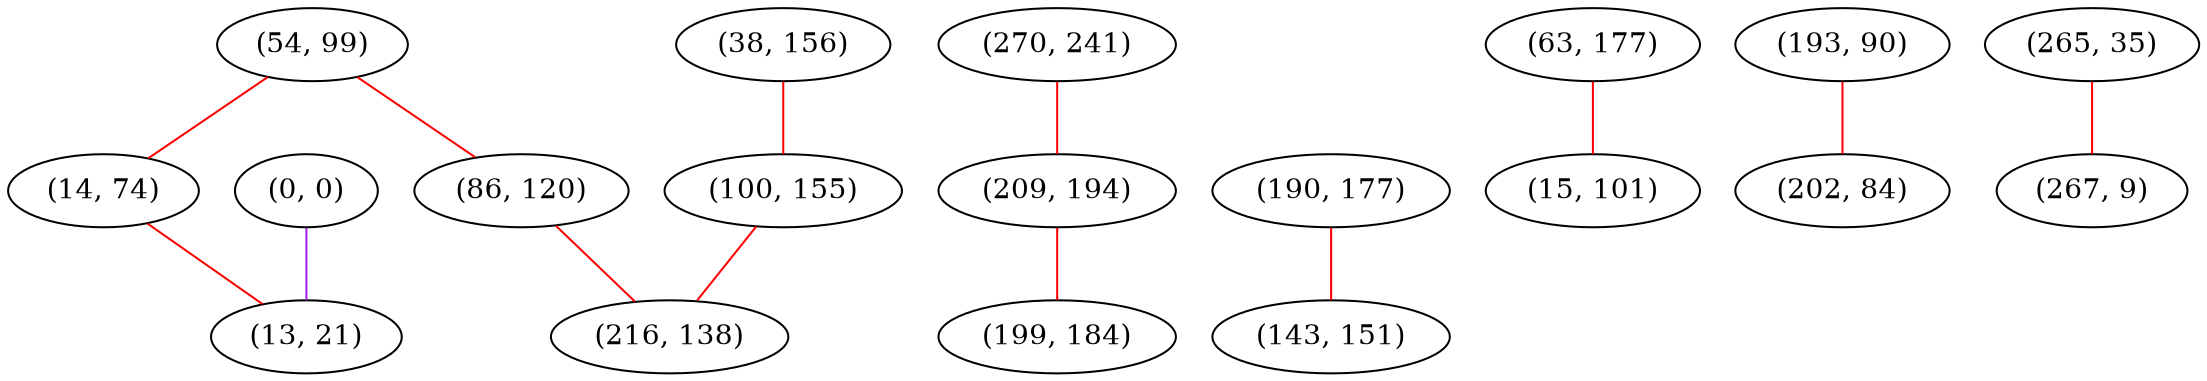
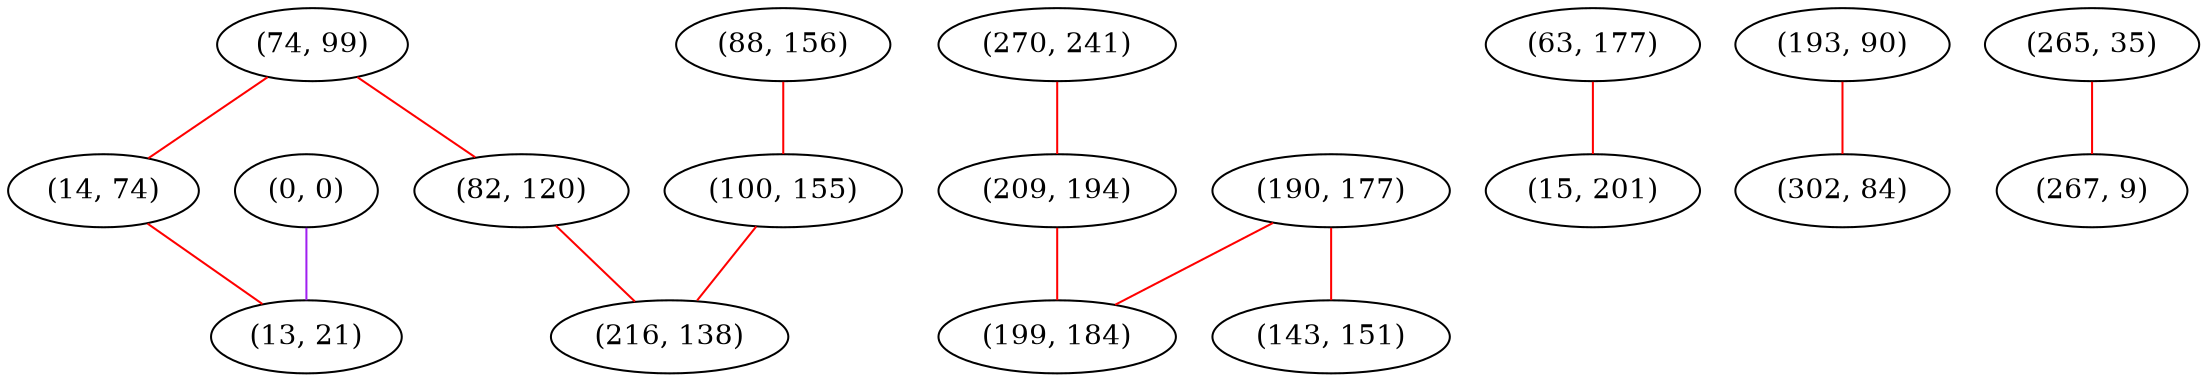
node "(54, 99)": label "(54, 99)" -> "(74, 99)"
node "(38, 156)": label "(38, 156)" -> "(88, 156)"
node "(86, 120)": label "(86, 120)" -> "(82, 120)"
node "(15, 101)": label "(15, 101)" -> "(15, 201)"
node "(202, 84)": label "(202, 84)" -> "(302, 84)"
edge "(190, 177)" -- "(199, 184)": added
